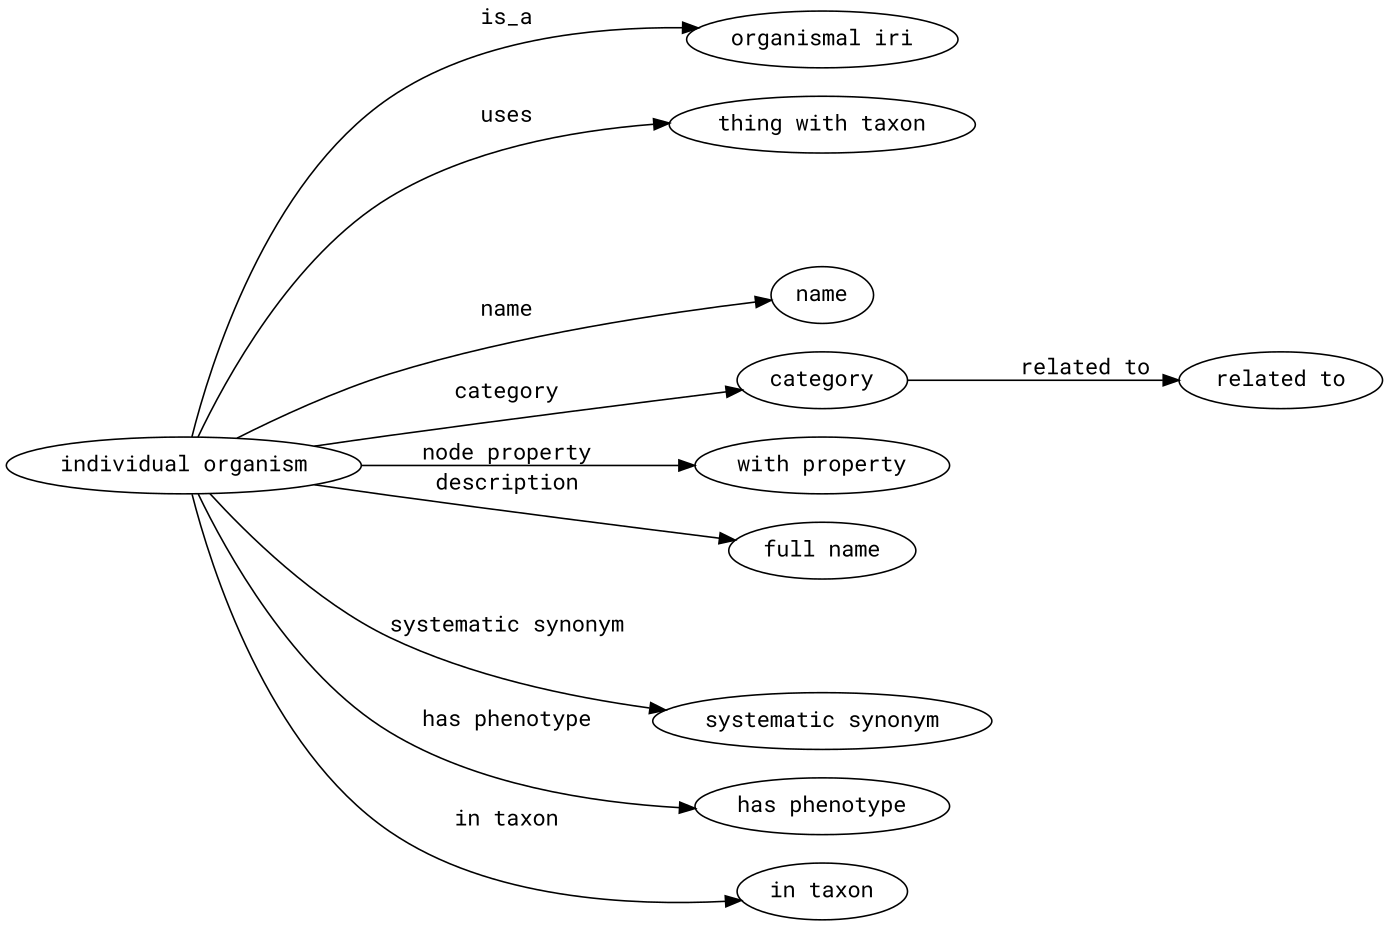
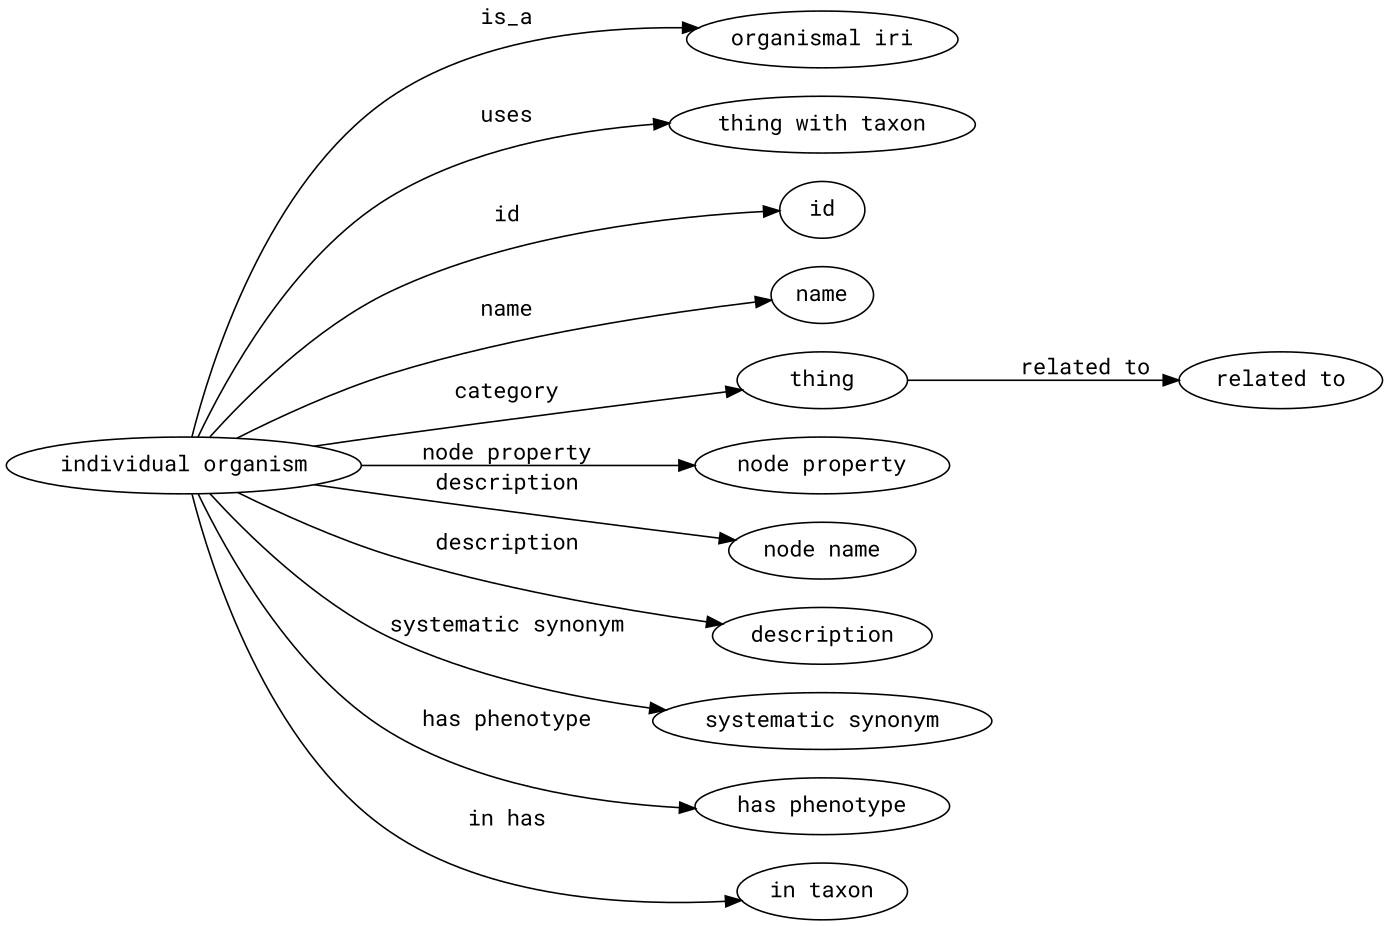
node "id": added
node "category": label "category" -> "thing"
node "with property": label "with property" -> "node property"
node "full name": label "full name" -> "node name"
node "description": added
edge "individual organism" -> "in taxon": label "in taxon" -> "in has"
